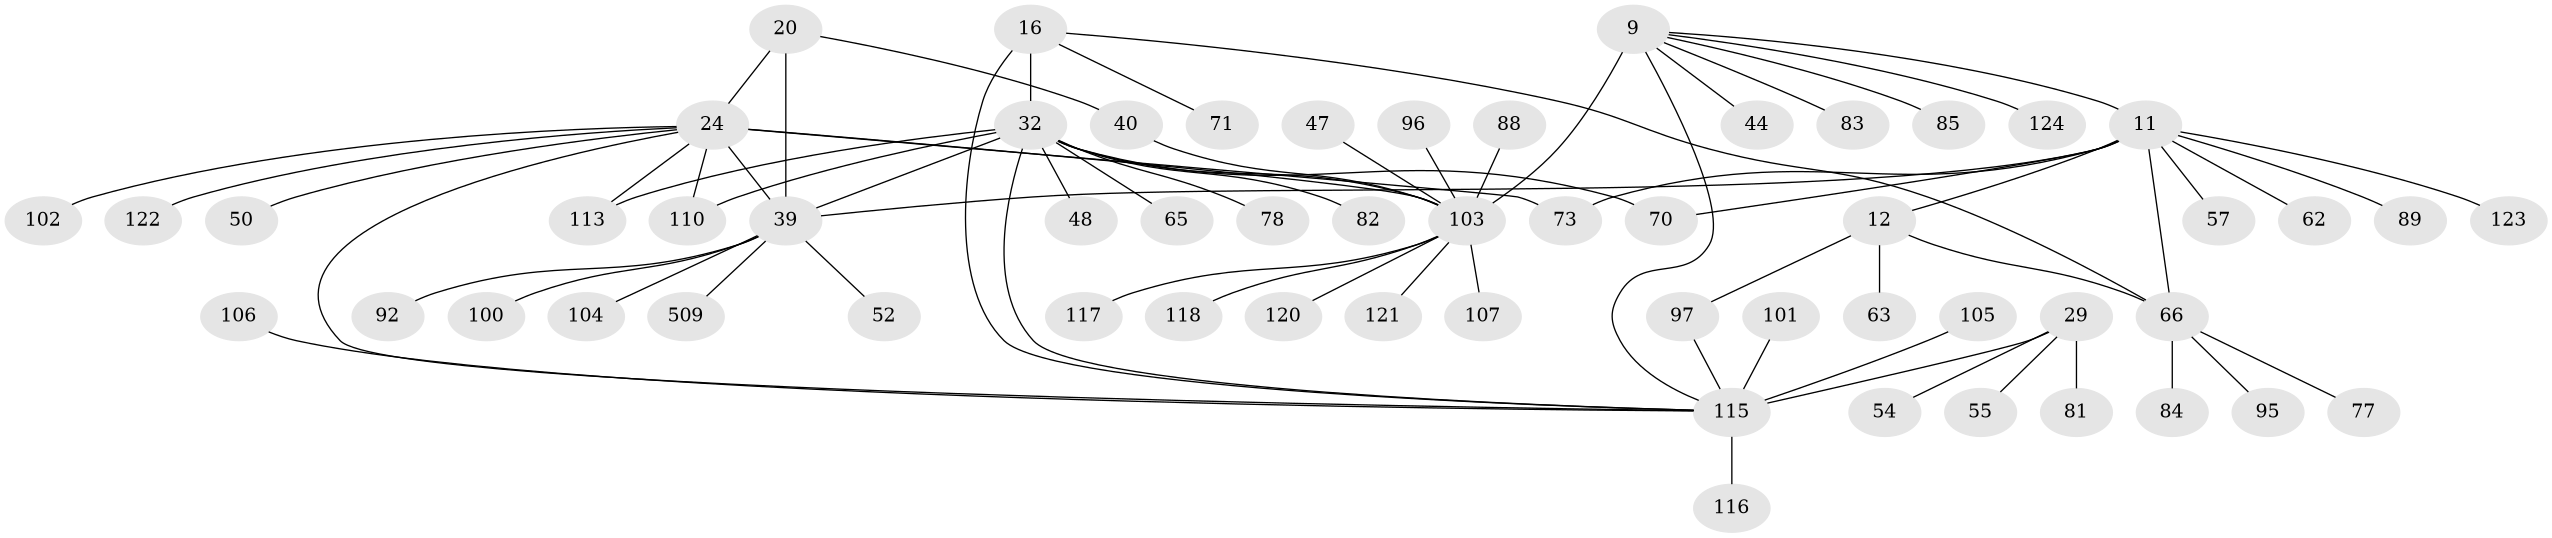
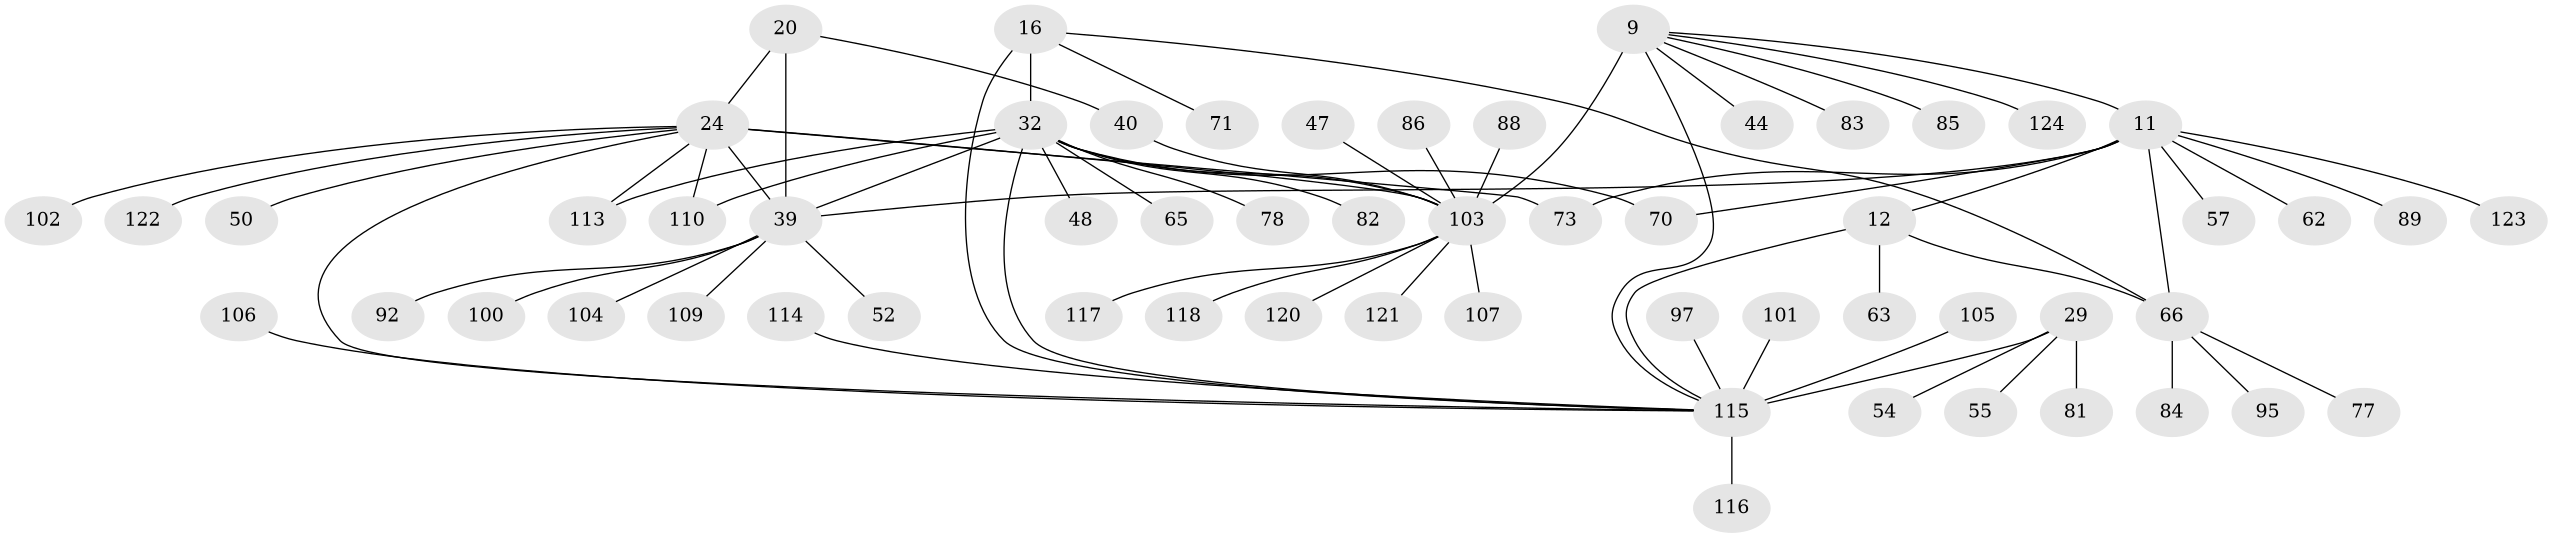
node "96": label "96" -> "86"
edge "12" -- "97": now "12" -- "115"
node "509": label "509" -> "109"
node "114": added
